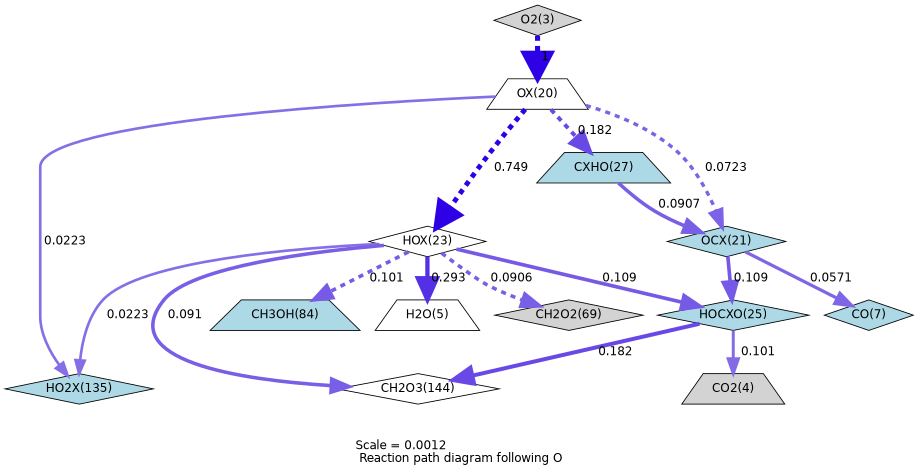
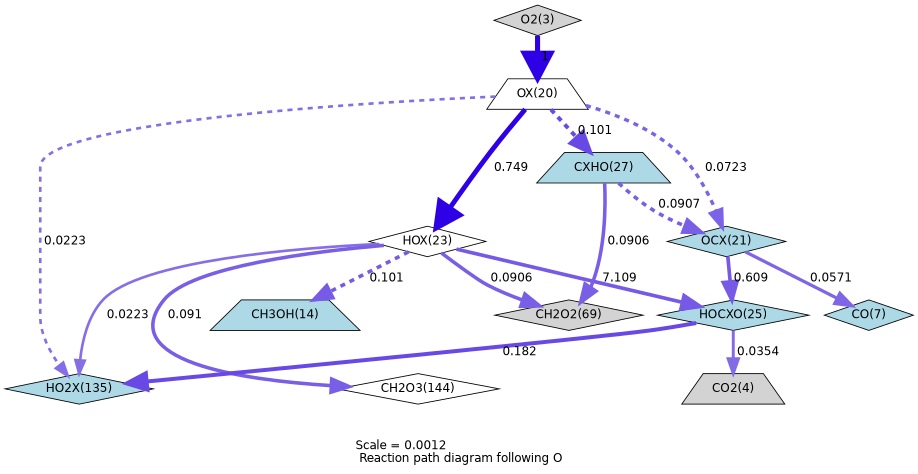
edge "O2(3)" -> "OX(20)": style dashed -> bold
edge "OX(20)" -> "HO2X(135)": style solid -> dashed
edge "OX(20)" -> "CXHO(27)": label " 0.182" -> " 0.101"
edge "OX(20)" -> "HOX(23)": style dashed -> bold
edge "CXHO(27)" -> "OCX(21)": style bold -> dashed
edge "CXHO(27)" -> "CH2O2(69)": added, label "0.0906"
edge "HOX(23)" -> "HOCXO(25)": label " 0.109" -> " 7.109"
edge "OCX(21)" -> "HOCXO(25)": label " 0.109" -> " 0.609"
edge "HOX(23)" -> "CH2O2(69)": style dashed -> solid
node "CH3OH(84)": label "CH3OH(84)" -> "CH3OH(14)"
node "H2O(5)": removed
edge "HOCXO(25)" -> "CH2O3(144)": now "HOCXO(25)" -> "HO2X(135)"
edge "HOCXO(25)" -> "CO2(4)": label " 0.101" -> " 0.0354"
